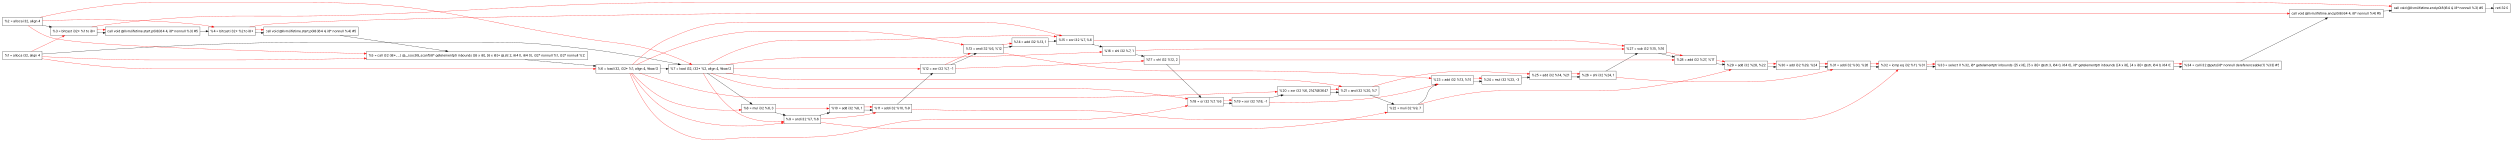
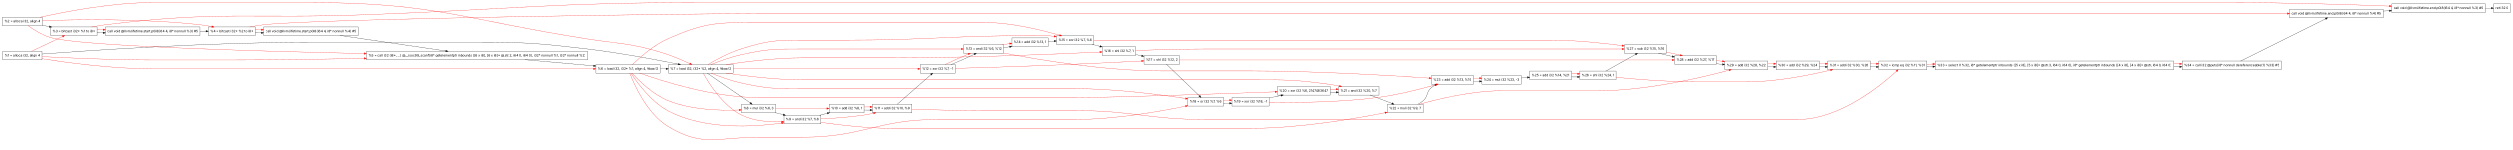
edge "%6 = load i32, i32* %1, align 4, !tbaa !2" -> "%13 = and i32 %6, %12": now "%7 = load i32, i32* %2, align 4, !tbaa !2" -> "%13 = and i32 %6, %12"
edge "%21 = and i32 %20, %7" -> "%25 = add i32 %14, %21": removed
